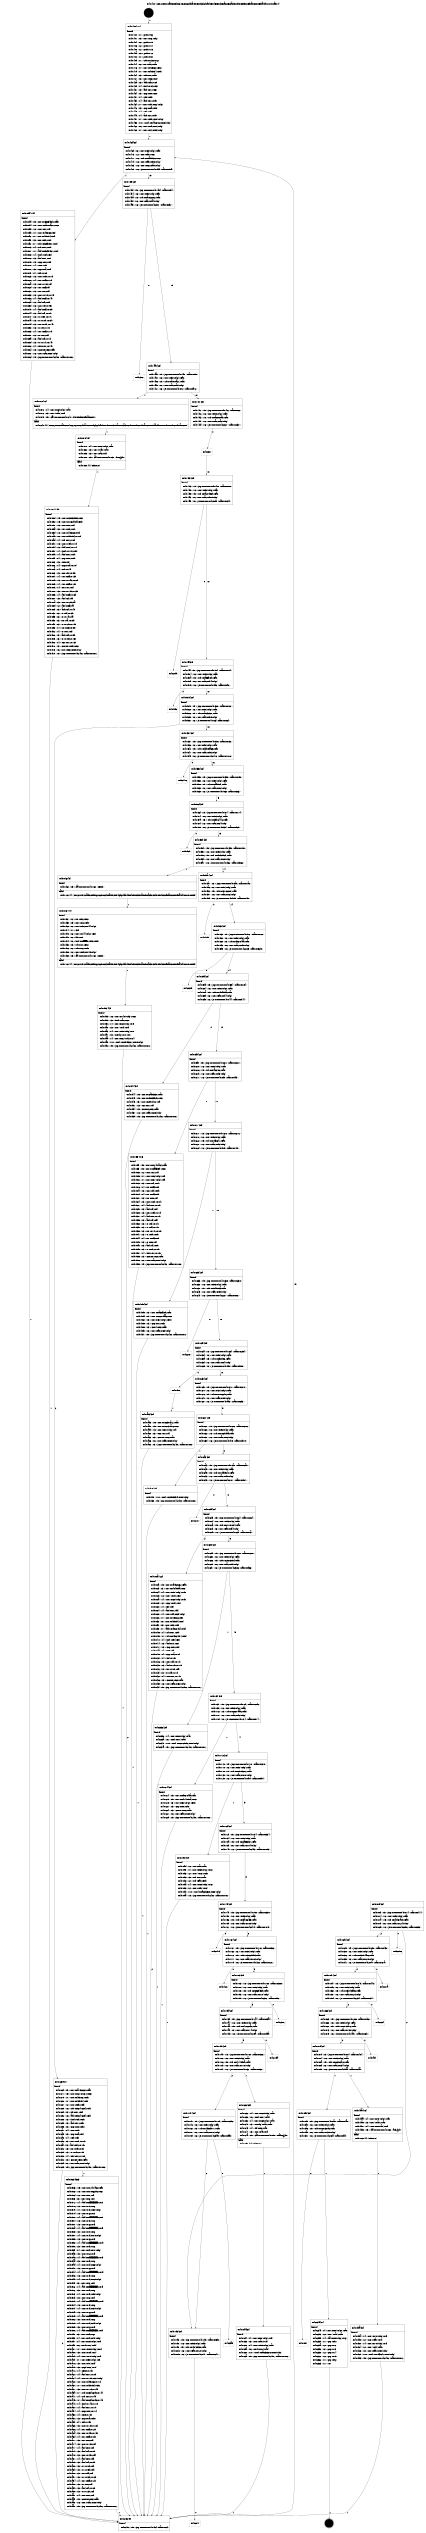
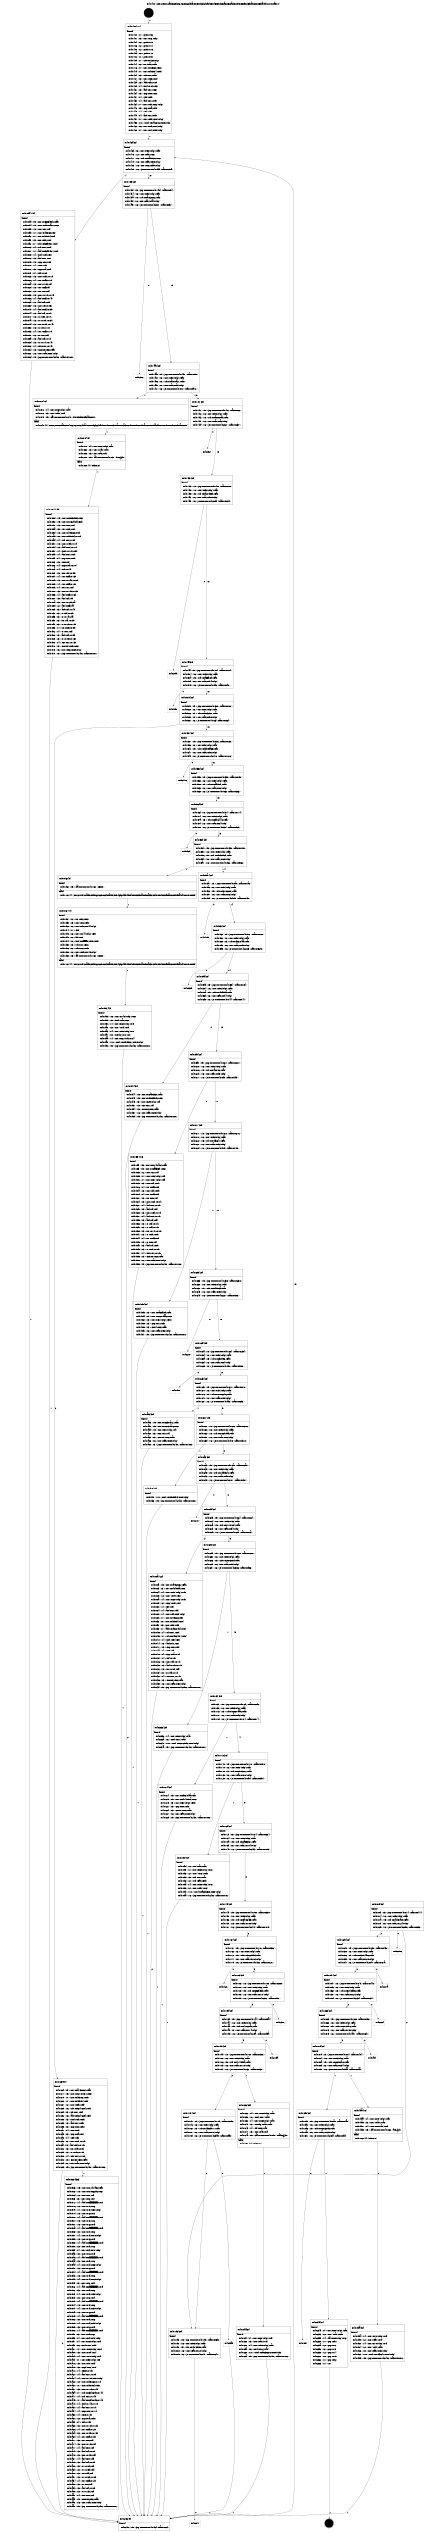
edge "0x402327" -> "0x4014e3 [28]": now "0x4014c7 [28]" -> "0x4014e3 [28]"
edge "0x401553 [28]" -> "0x40156f [28]": label " 5" -> " 15"
edge "0x401f88" -> "0x401ab3 [30]": now "0x40166b [28]" -> "0x401ab3 [30]"
node "0x40247d": removed
edge "0x401963 [336]" -> "0x40248c [5]": now "0x4023a9" -> "0x40248c [5]"
